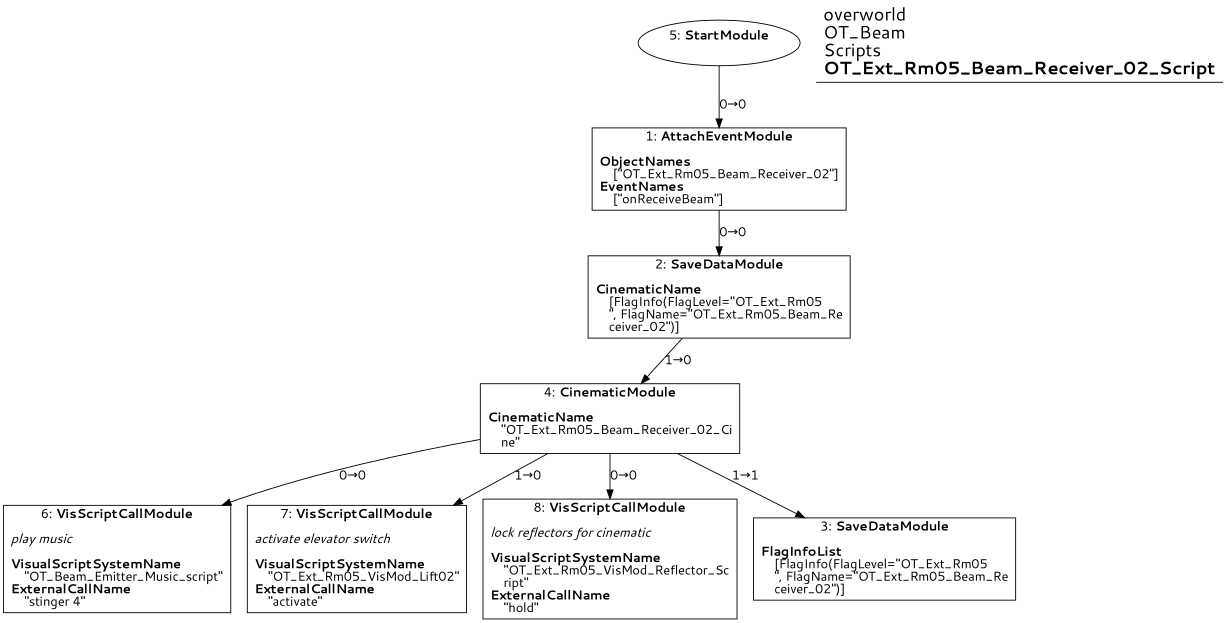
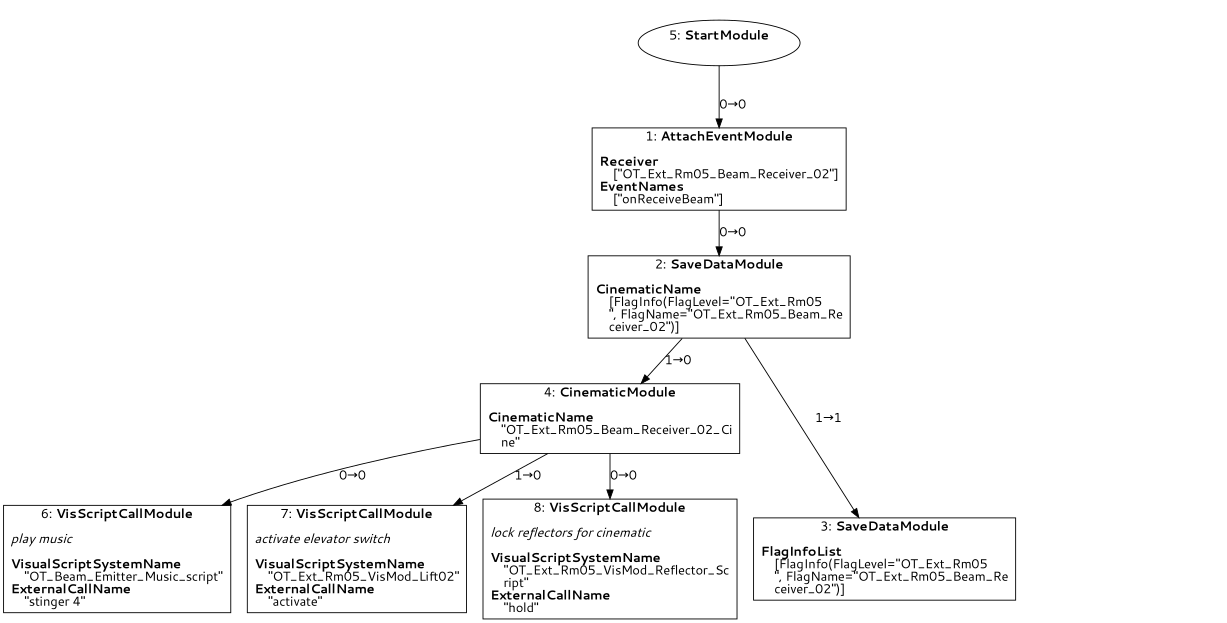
node "overworld": removed
node "1:": text "ObjectNames" -> "Receiver"
edge "4:" -> "3:": now "2:" -> "3:"
